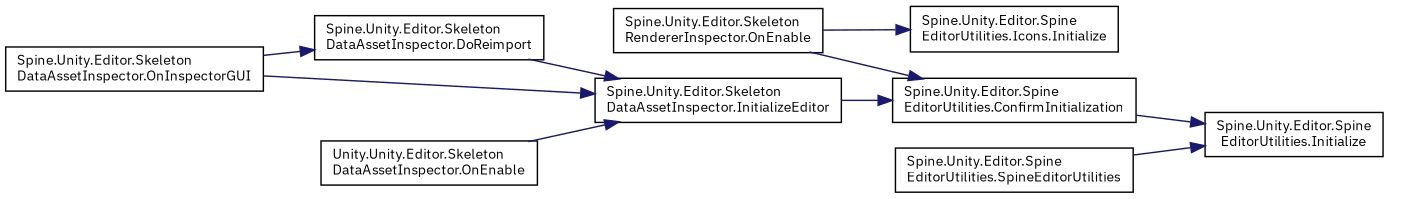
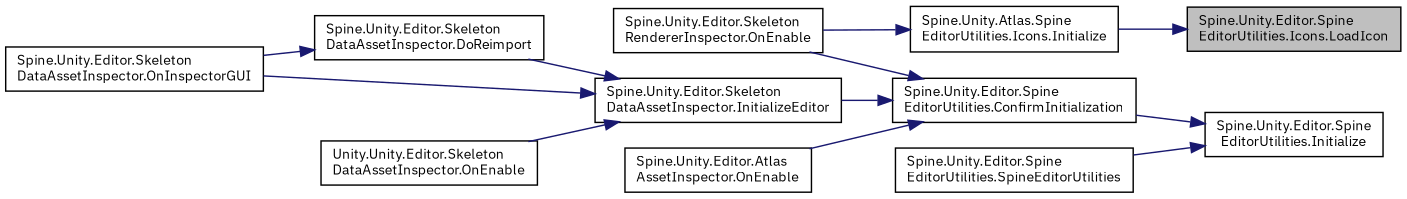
node "Spine.Unity.Editor.Spine EditorUtilities.Icons.Initialize": label "Spine.Unity.Editor.Spine EditorUtilities.Icons.Initialize" -> "Spine.Unity.Atlas.Spine EditorUtilities.Icons.Initialize"
node "Spine.Unity.Editor.Spine EditorUtilities.Icons.LoadIcon": added
node "Spine.Unity.Editor.Atlas AssetInspector.OnEnable": added
